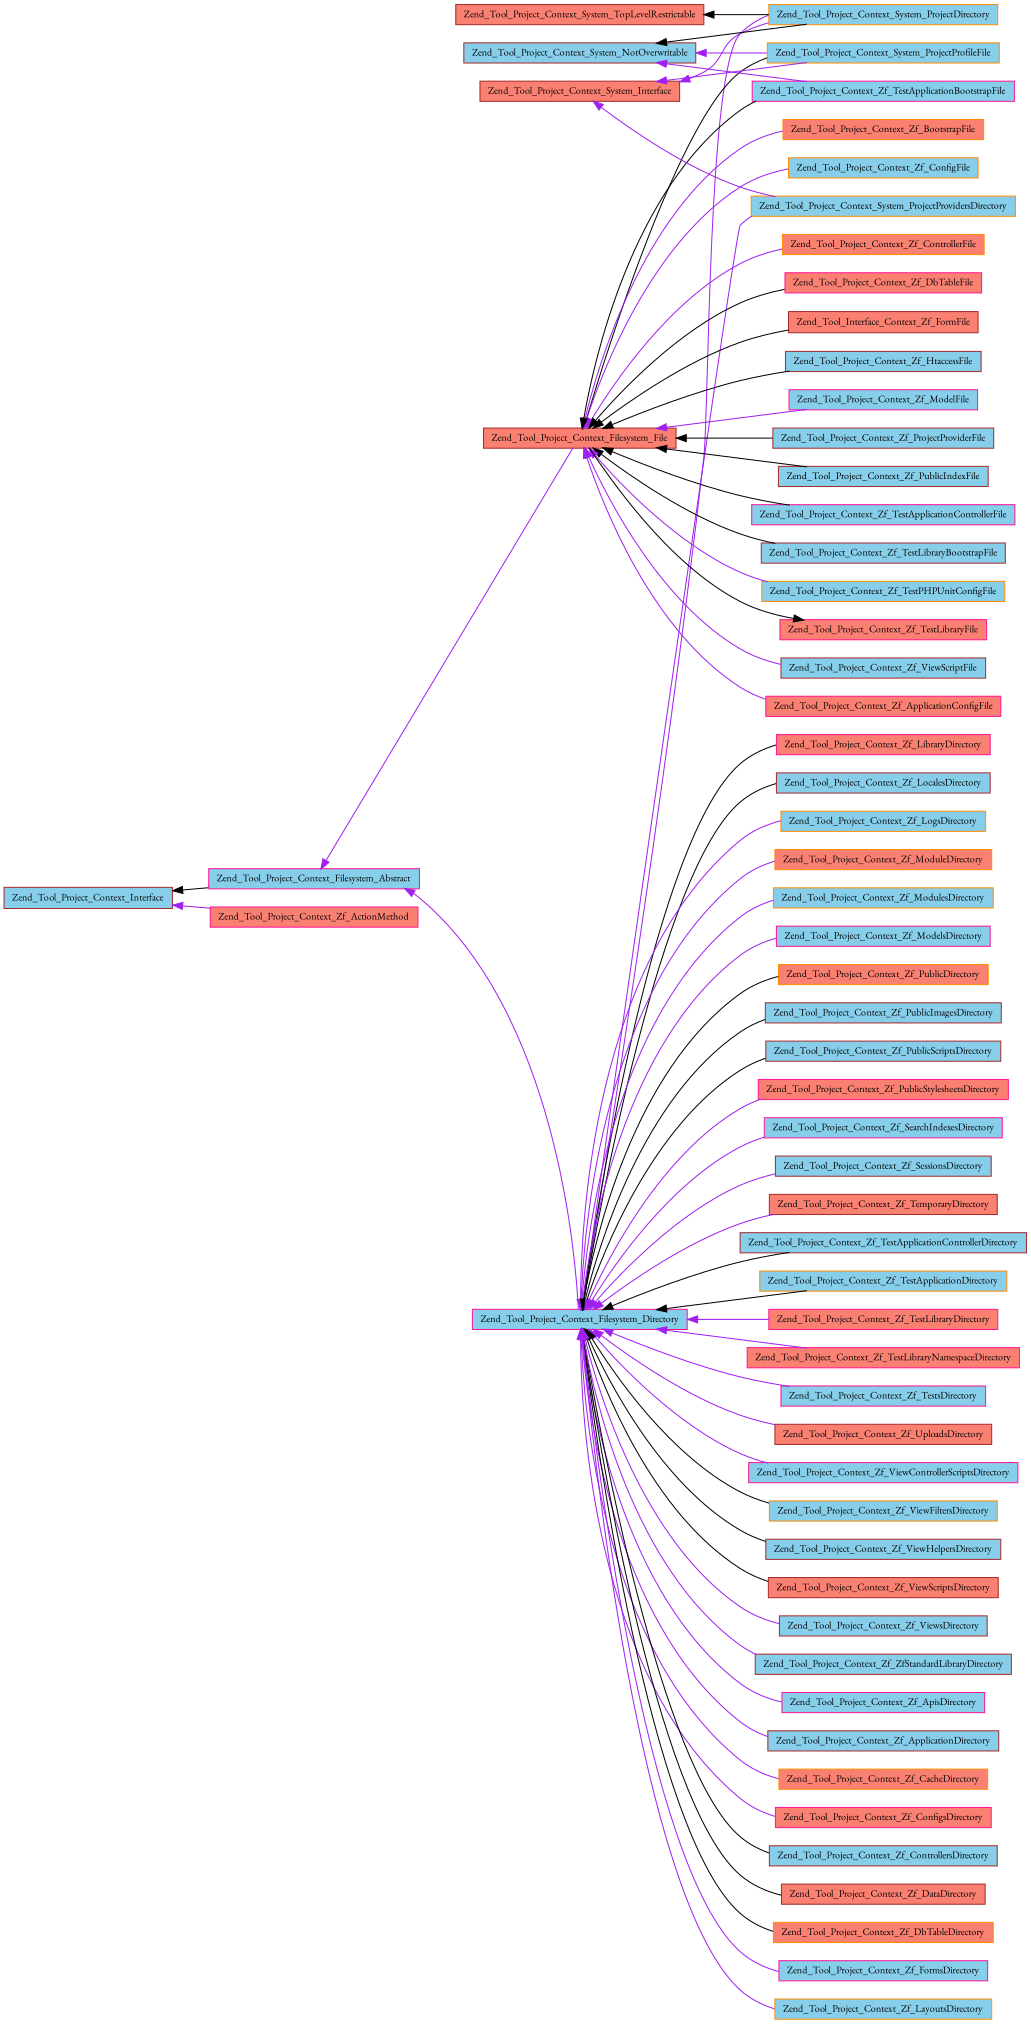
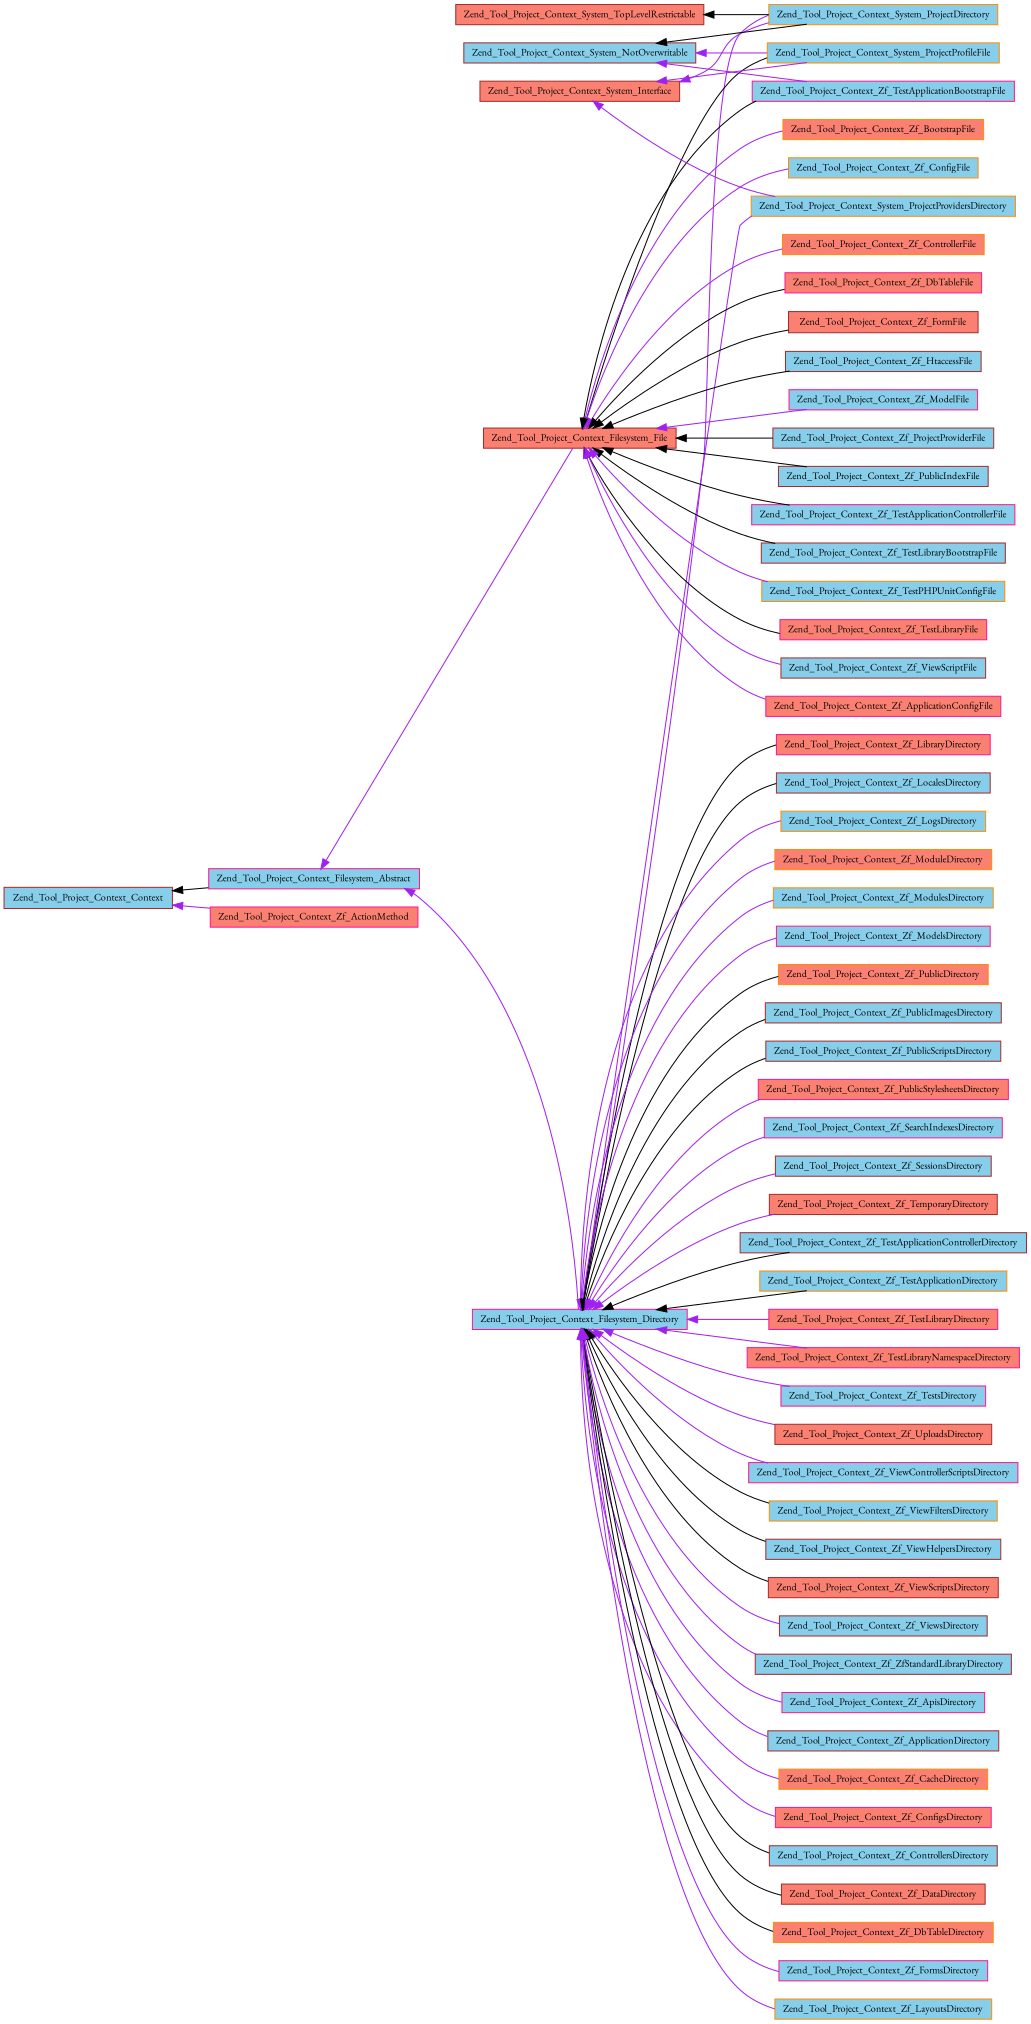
node "Zend_Tool_Interface_Context_Zf_FormFile": label "Zend_Tool_Interface_Context_Zf_FormFile" -> "Zend_Tool_Project_Context_Zf_FormFile"
edge "Zend_Tool_Project_Context_Filesystem_File" -> "Zend_Tool_Project_Context_Zf_TestLibraryFile": reversed
node "Zend_Tool_Project_Context_Interface": label "Zend_Tool_Project_Context_Interface" -> "Zend_Tool_Project_Context_Context"
